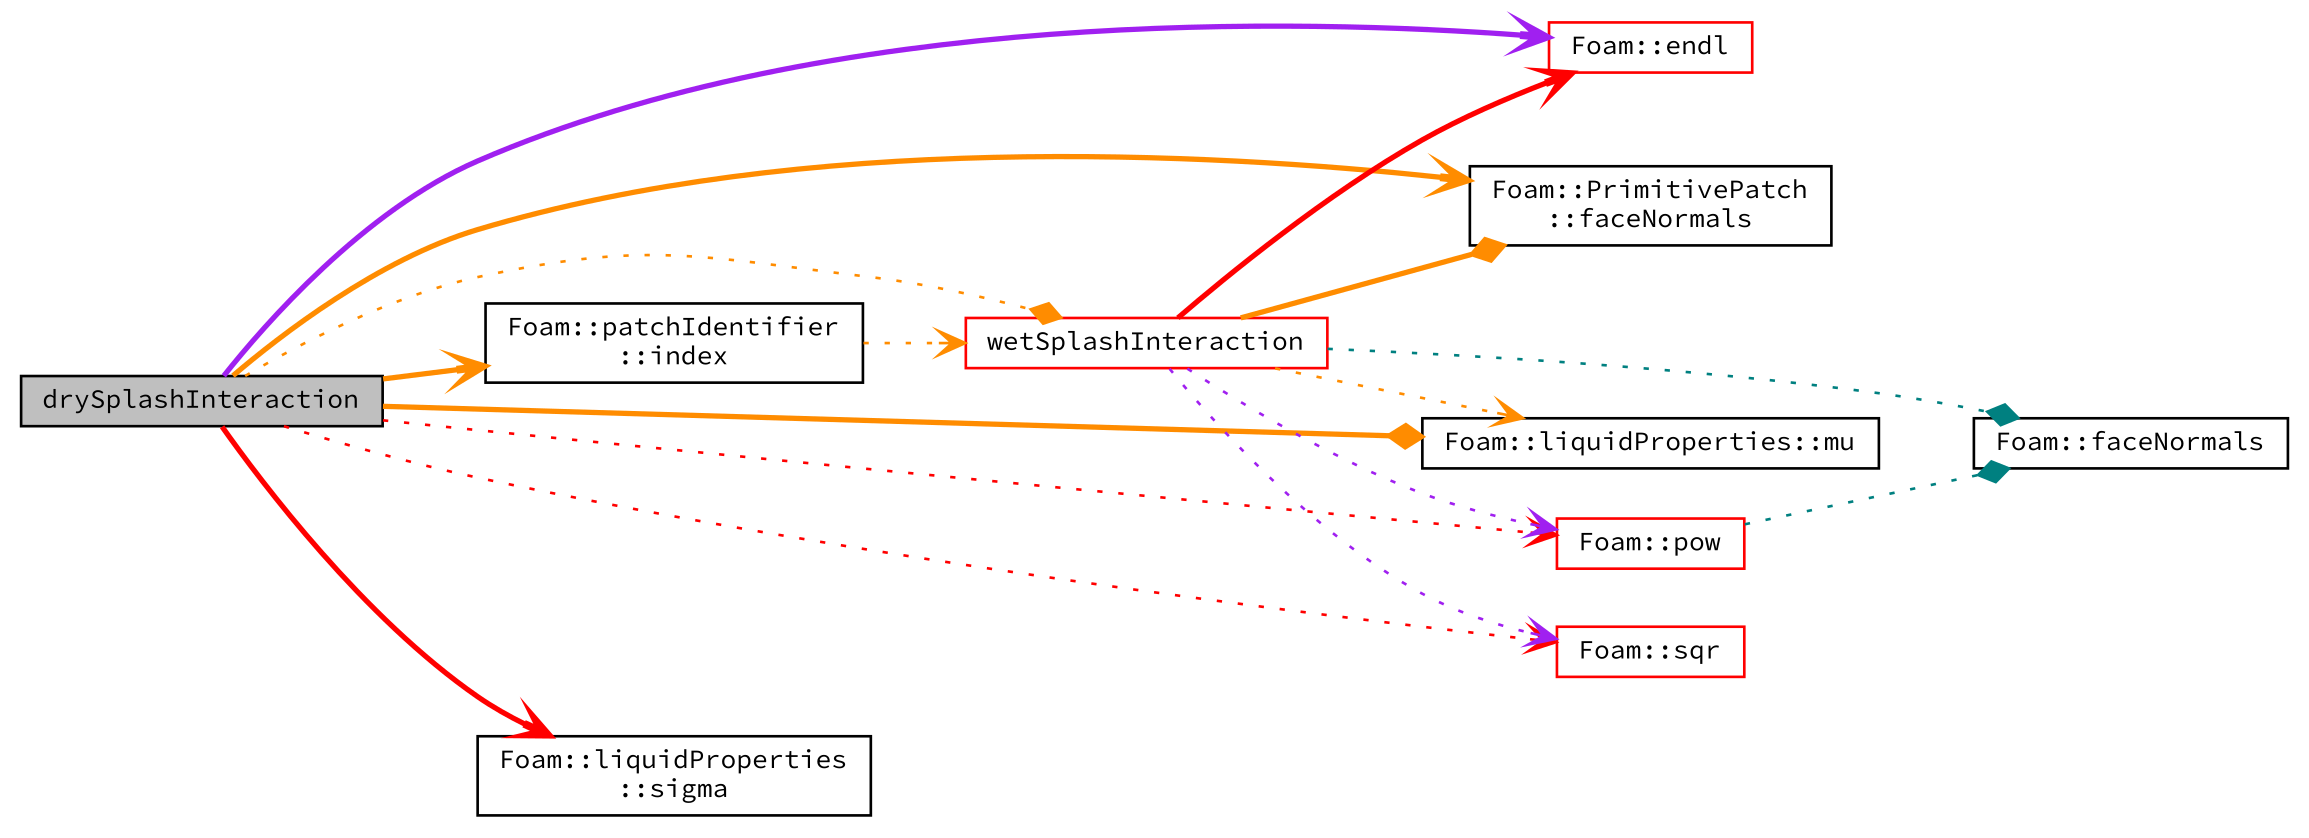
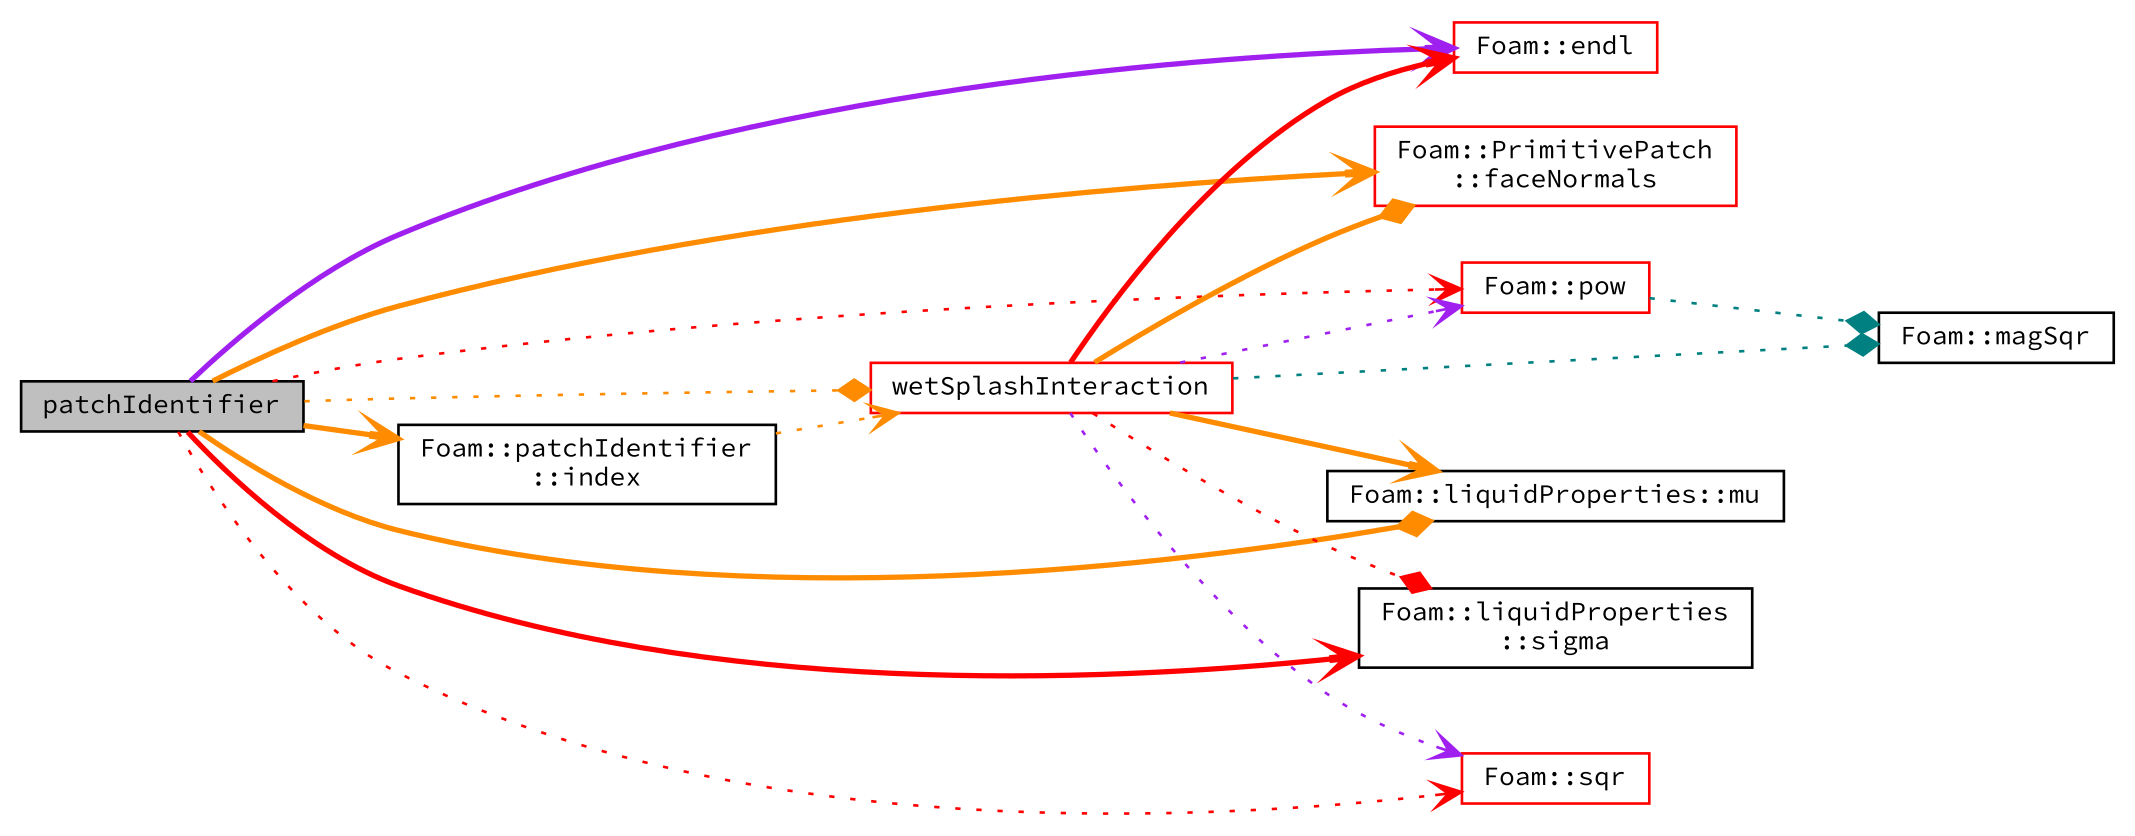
node "Foam::PrimitivePatch ::faceNormals": color black -> red
edge "wetSplashInteraction" -> "Foam::liquidProperties::mu": style dotted -> bold
node "drySplashInteraction": label "drySplashInteraction" -> "patchIdentifier"
node "Foam::faceNormals": label "Foam::faceNormals" -> "Foam::magSqr"
edge "wetSplashInteraction" -> "Foam::liquidProperties ::sigma": added
